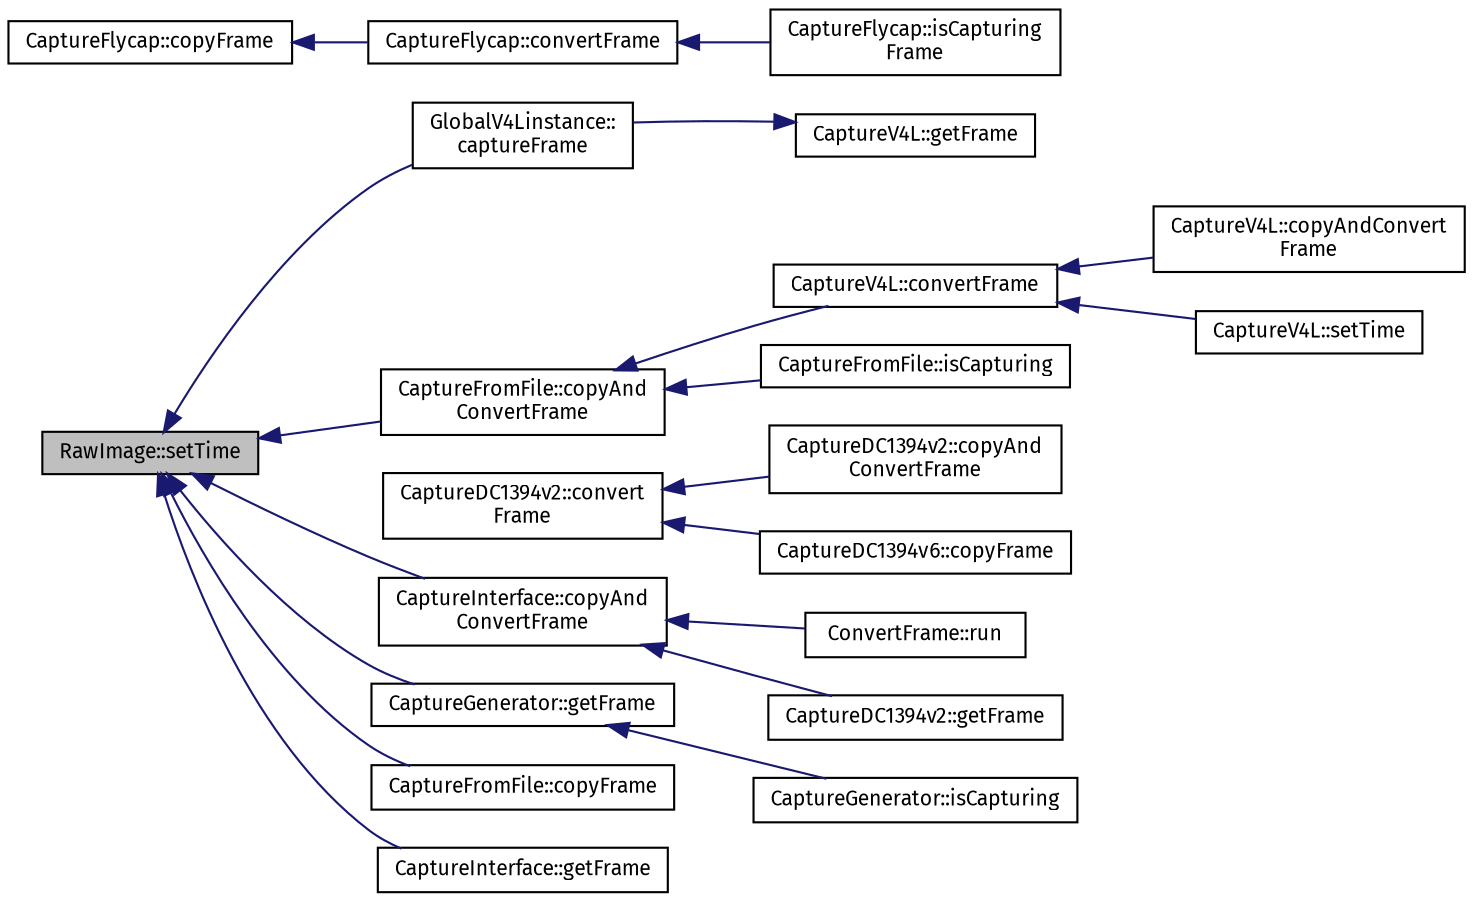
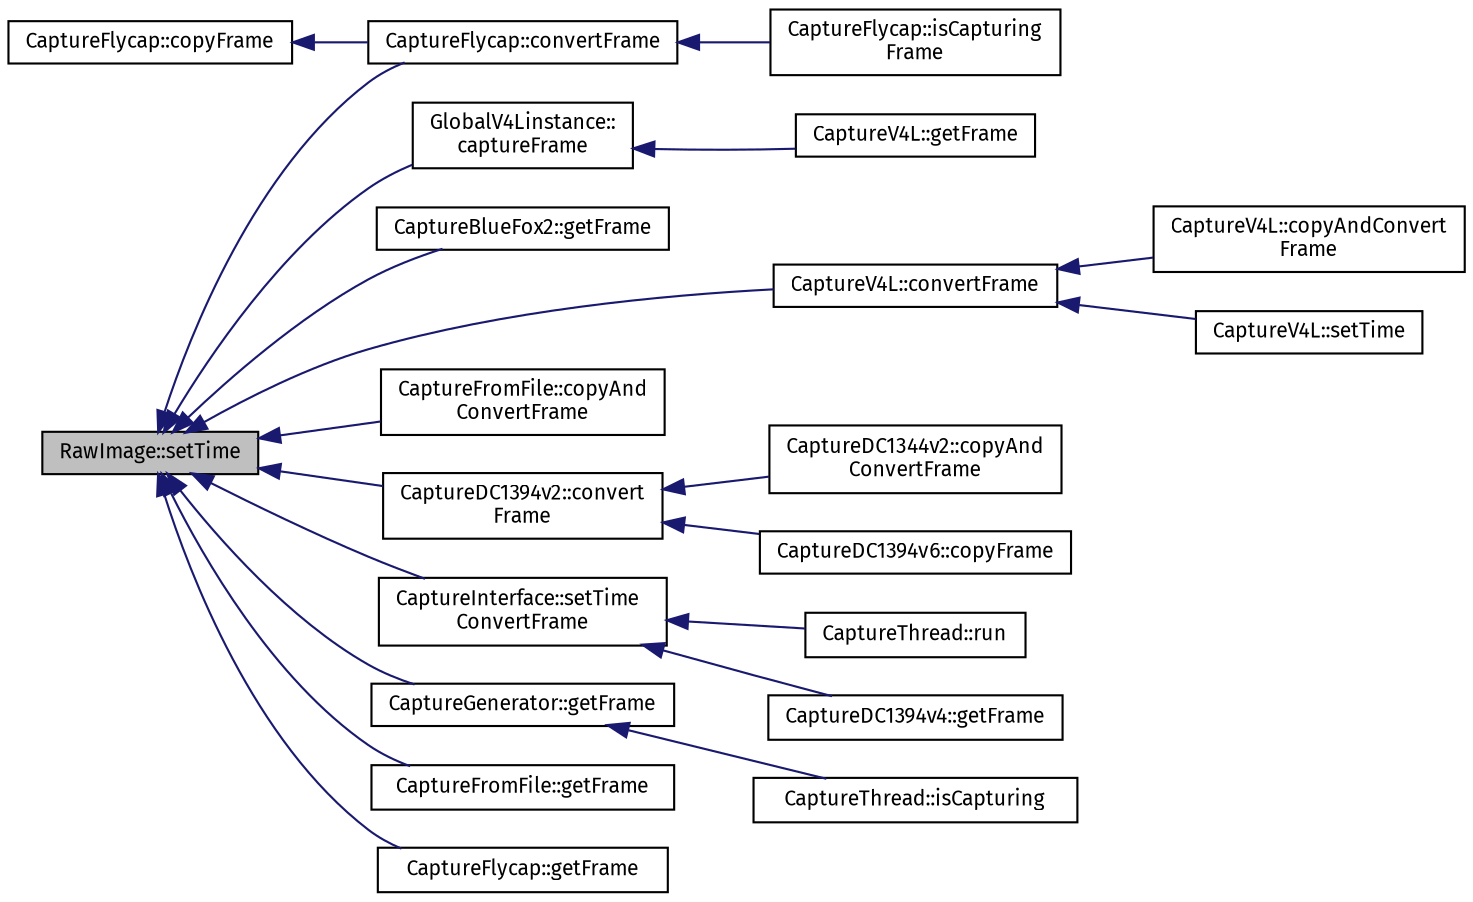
edge "GlobalV4Linstance:: captureFrame" -> "CaptureV4L::getFrame": reversed
edge "CaptureFlycap::convertFrame" -> "RawImage::setTime": added
node "CaptureBlueFox2::getFrame": added
edge "CaptureV4L::convertFrame" -> "CaptureFromFile::copyAnd ConvertFrame": now "CaptureV4L::convertFrame" -> "RawImage::setTime"
node "CaptureFromFile::isCapturing": removed
node "CaptureDC1394v2::copyAnd ConvertFrame": label "CaptureDC1394v2::copyAnd ConvertFrame" -> "CaptureDC1344v2::copyAnd ConvertFrame"
edge "CaptureDC1394v2::convert Frame" -> "RawImage::setTime": added
node "CaptureInterface::copyAnd ConvertFrame": label "CaptureInterface::copyAnd ConvertFrame" -> "CaptureInterface::setTime ConvertFrame"
node "ConvertFrame::run": label "ConvertFrame::run" -> "CaptureThread::run"
node "CaptureDC1394v2::getFrame": label "CaptureDC1394v2::getFrame" -> "CaptureDC1394v4::getFrame"
node "CaptureFromFile::copyFrame": label "CaptureFromFile::copyFrame" -> "CaptureFromFile::getFrame"
node "CaptureGenerator::isCapturing": label "CaptureGenerator::isCapturing" -> "CaptureThread::isCapturing"
node "CaptureInterface::getFrame": label "CaptureInterface::getFrame" -> "CaptureFlycap::getFrame"
